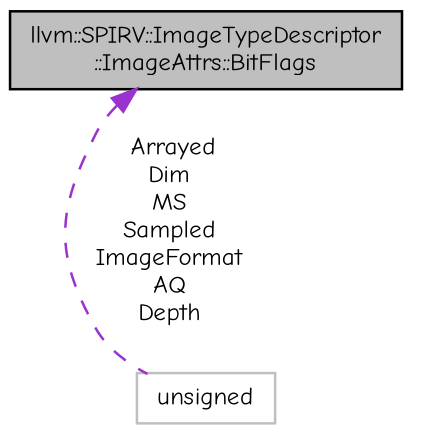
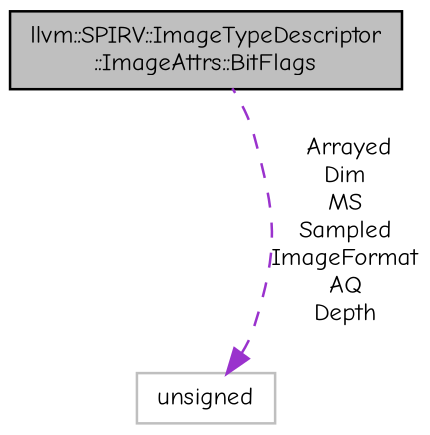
edge "unsigned" -> "llvm::SPIRV::ImageTypeDescriptor ::ImageAttrs::BitFlags": reversed
